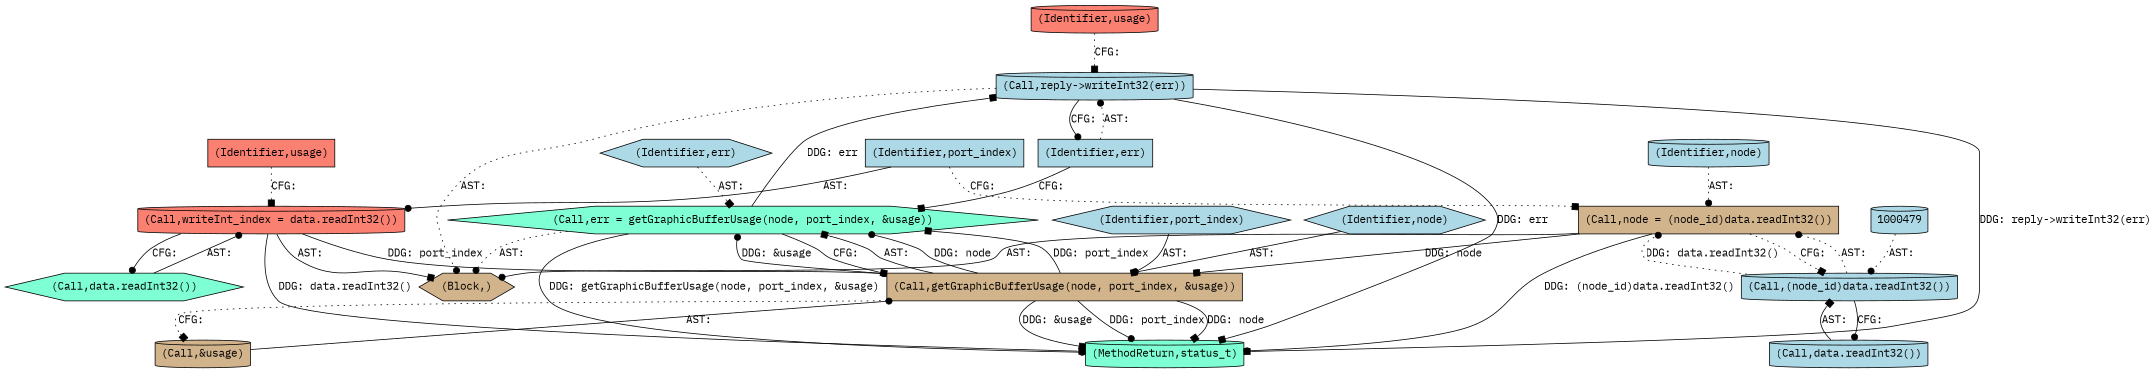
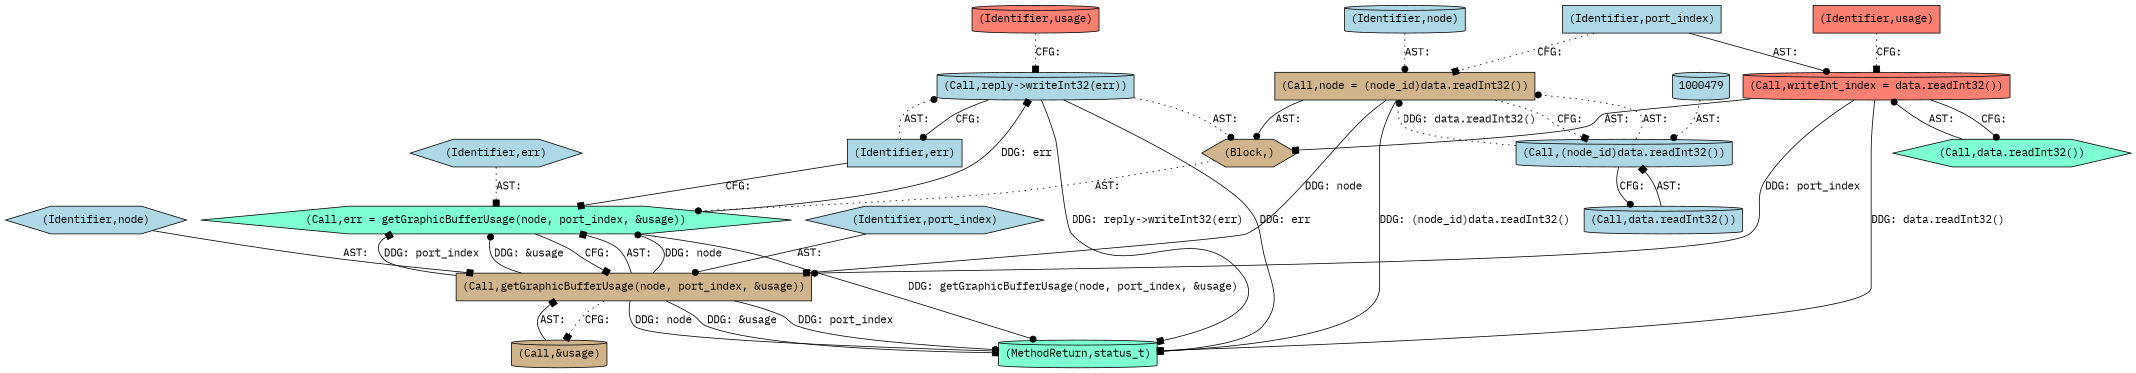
edge "(Call,err = getGraphicBufferUsage(node, port_index, &usage))" -> "(Block,)": reversed
edge "(Call,&usage)" -> "(Call,getGraphicBufferUsage(node, port_index, &usage))": arrowhead dot -> box
